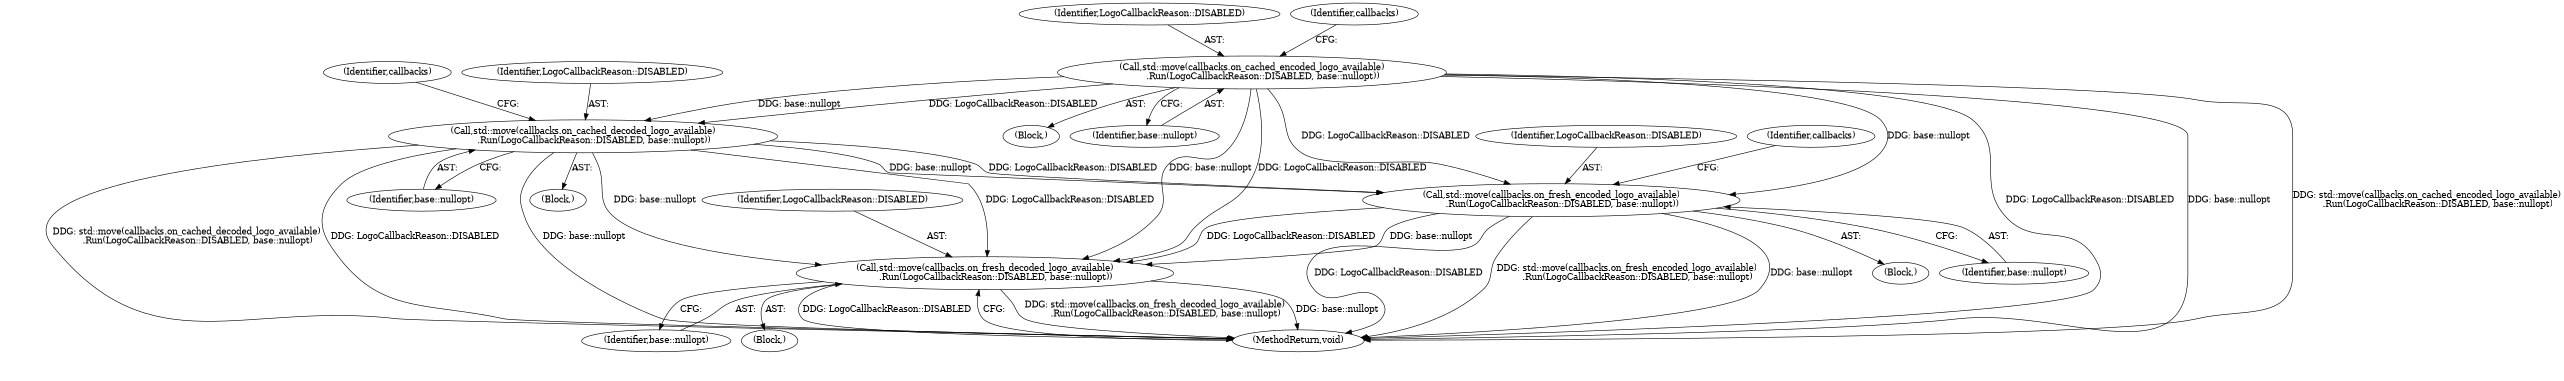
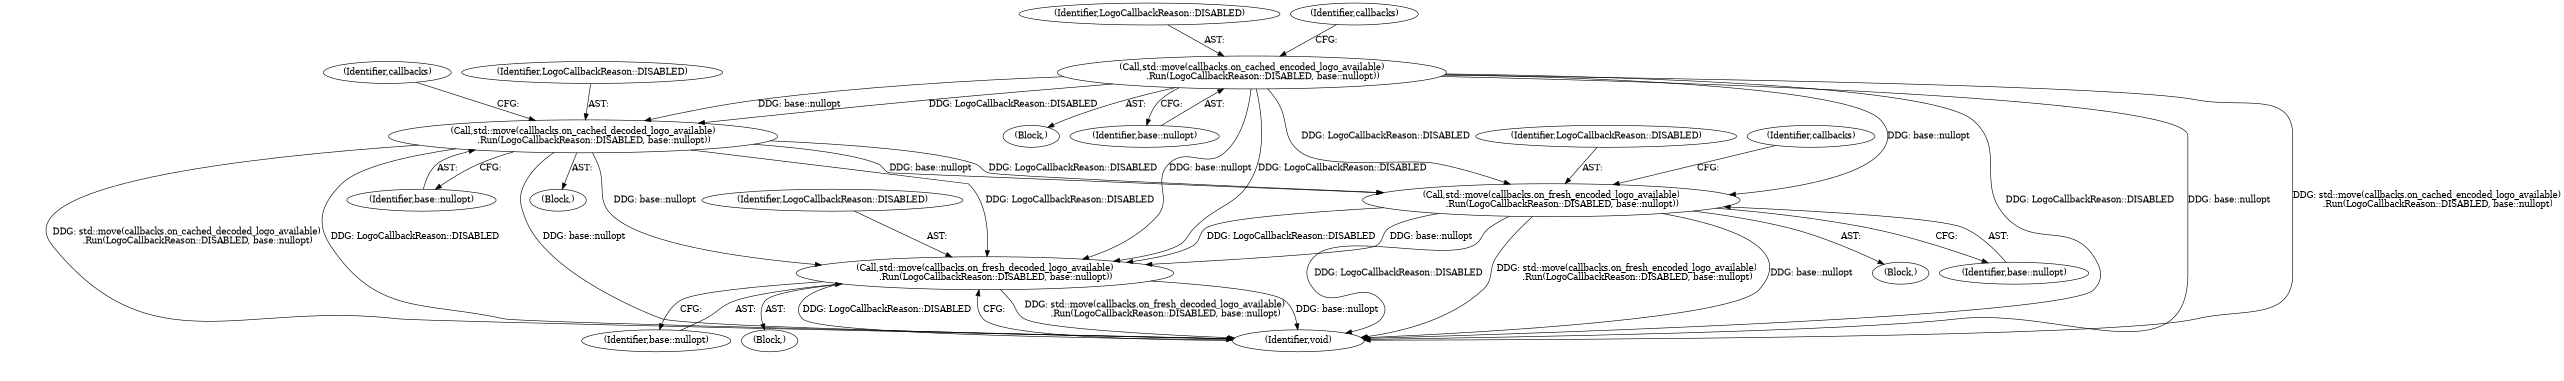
node "(MethodReturn,void)": label "(MethodReturn,void)" -> "(Identifier,void)"
